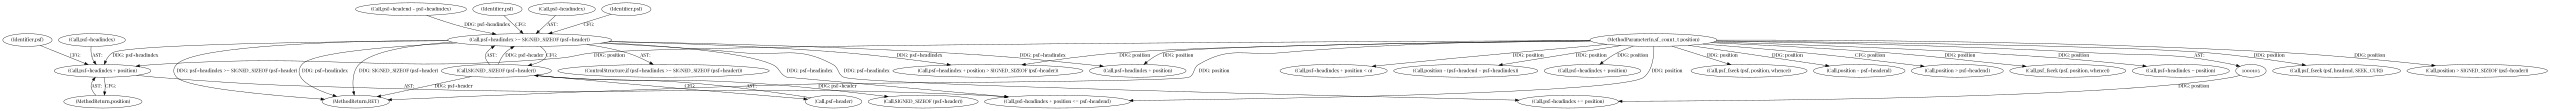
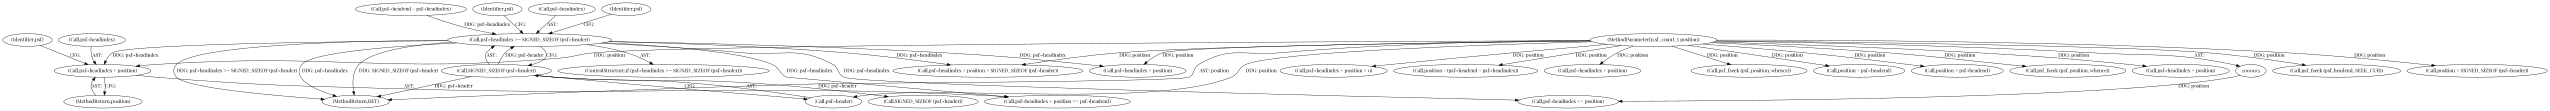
edge "(MethodParameterIn,sf_count_t position)" -> "(Call,position > psf->headend)": label "CFG: position" -> "DDG: position"
edge "(MethodParameterIn,sf_count_t position)" -> "(MethodReturn,RET)": label "DDG: position" -> "AST: position"
edge "(MethodParameterIn,sf_count_t position)" -> "(Call,psf->headindex + position <= psf->headend)": now "(MethodParameterIn,sf_count_t position)" -> "(Call,psf->header)"
